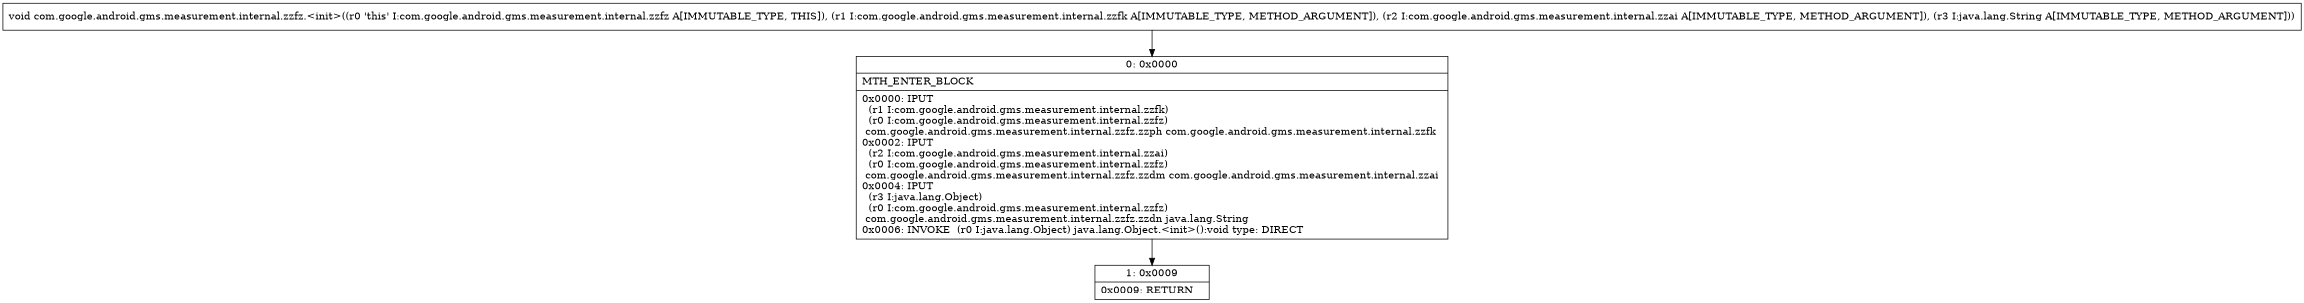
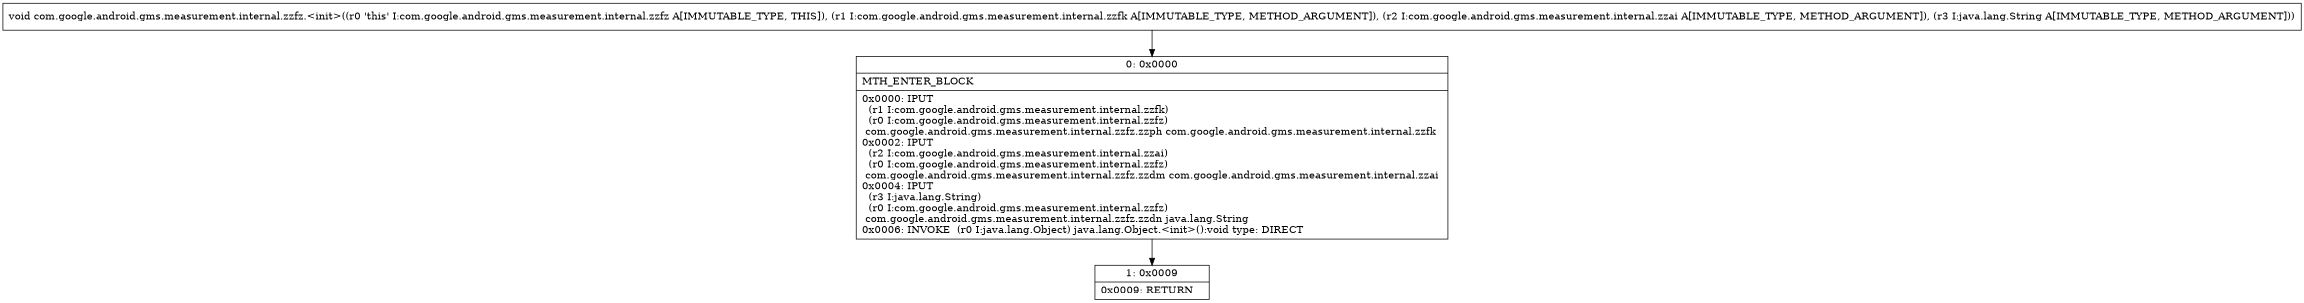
node "0: 0x0000": text "(r3 I:java.lang.Object)" -> "(r3 I:java.lang.String)"
